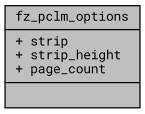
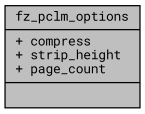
node "fz_pclm_options": text "+ strip" -> "+ compress"
